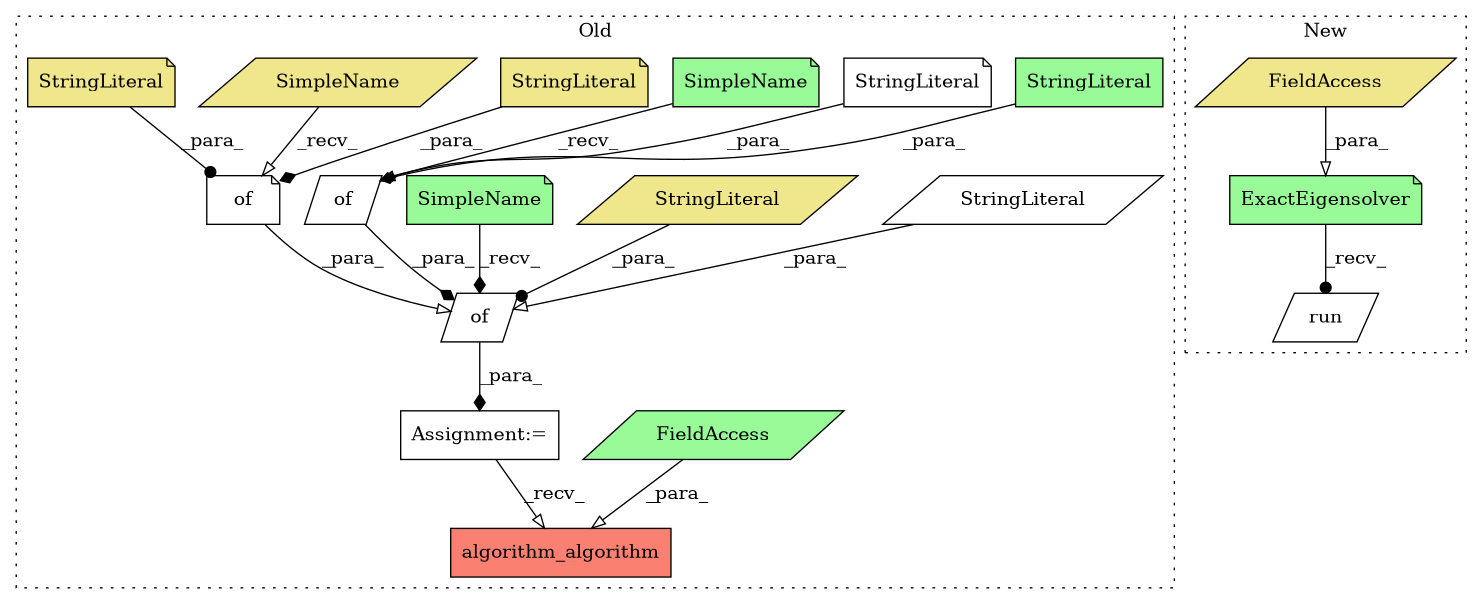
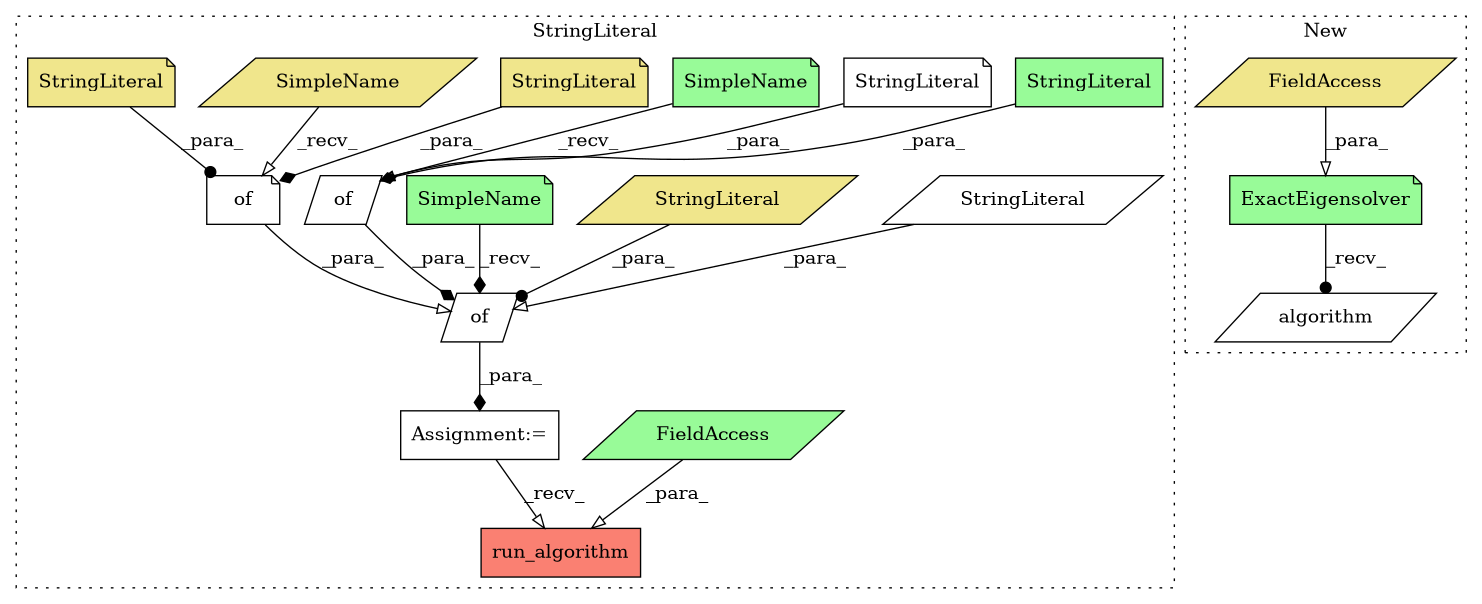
cluster "Old": label "Old" -> "StringLiteral"
node "run": label "run" -> "algorithm"
node "algorithm_algorithm": label "algorithm_algorithm" -> "run_algorithm"
